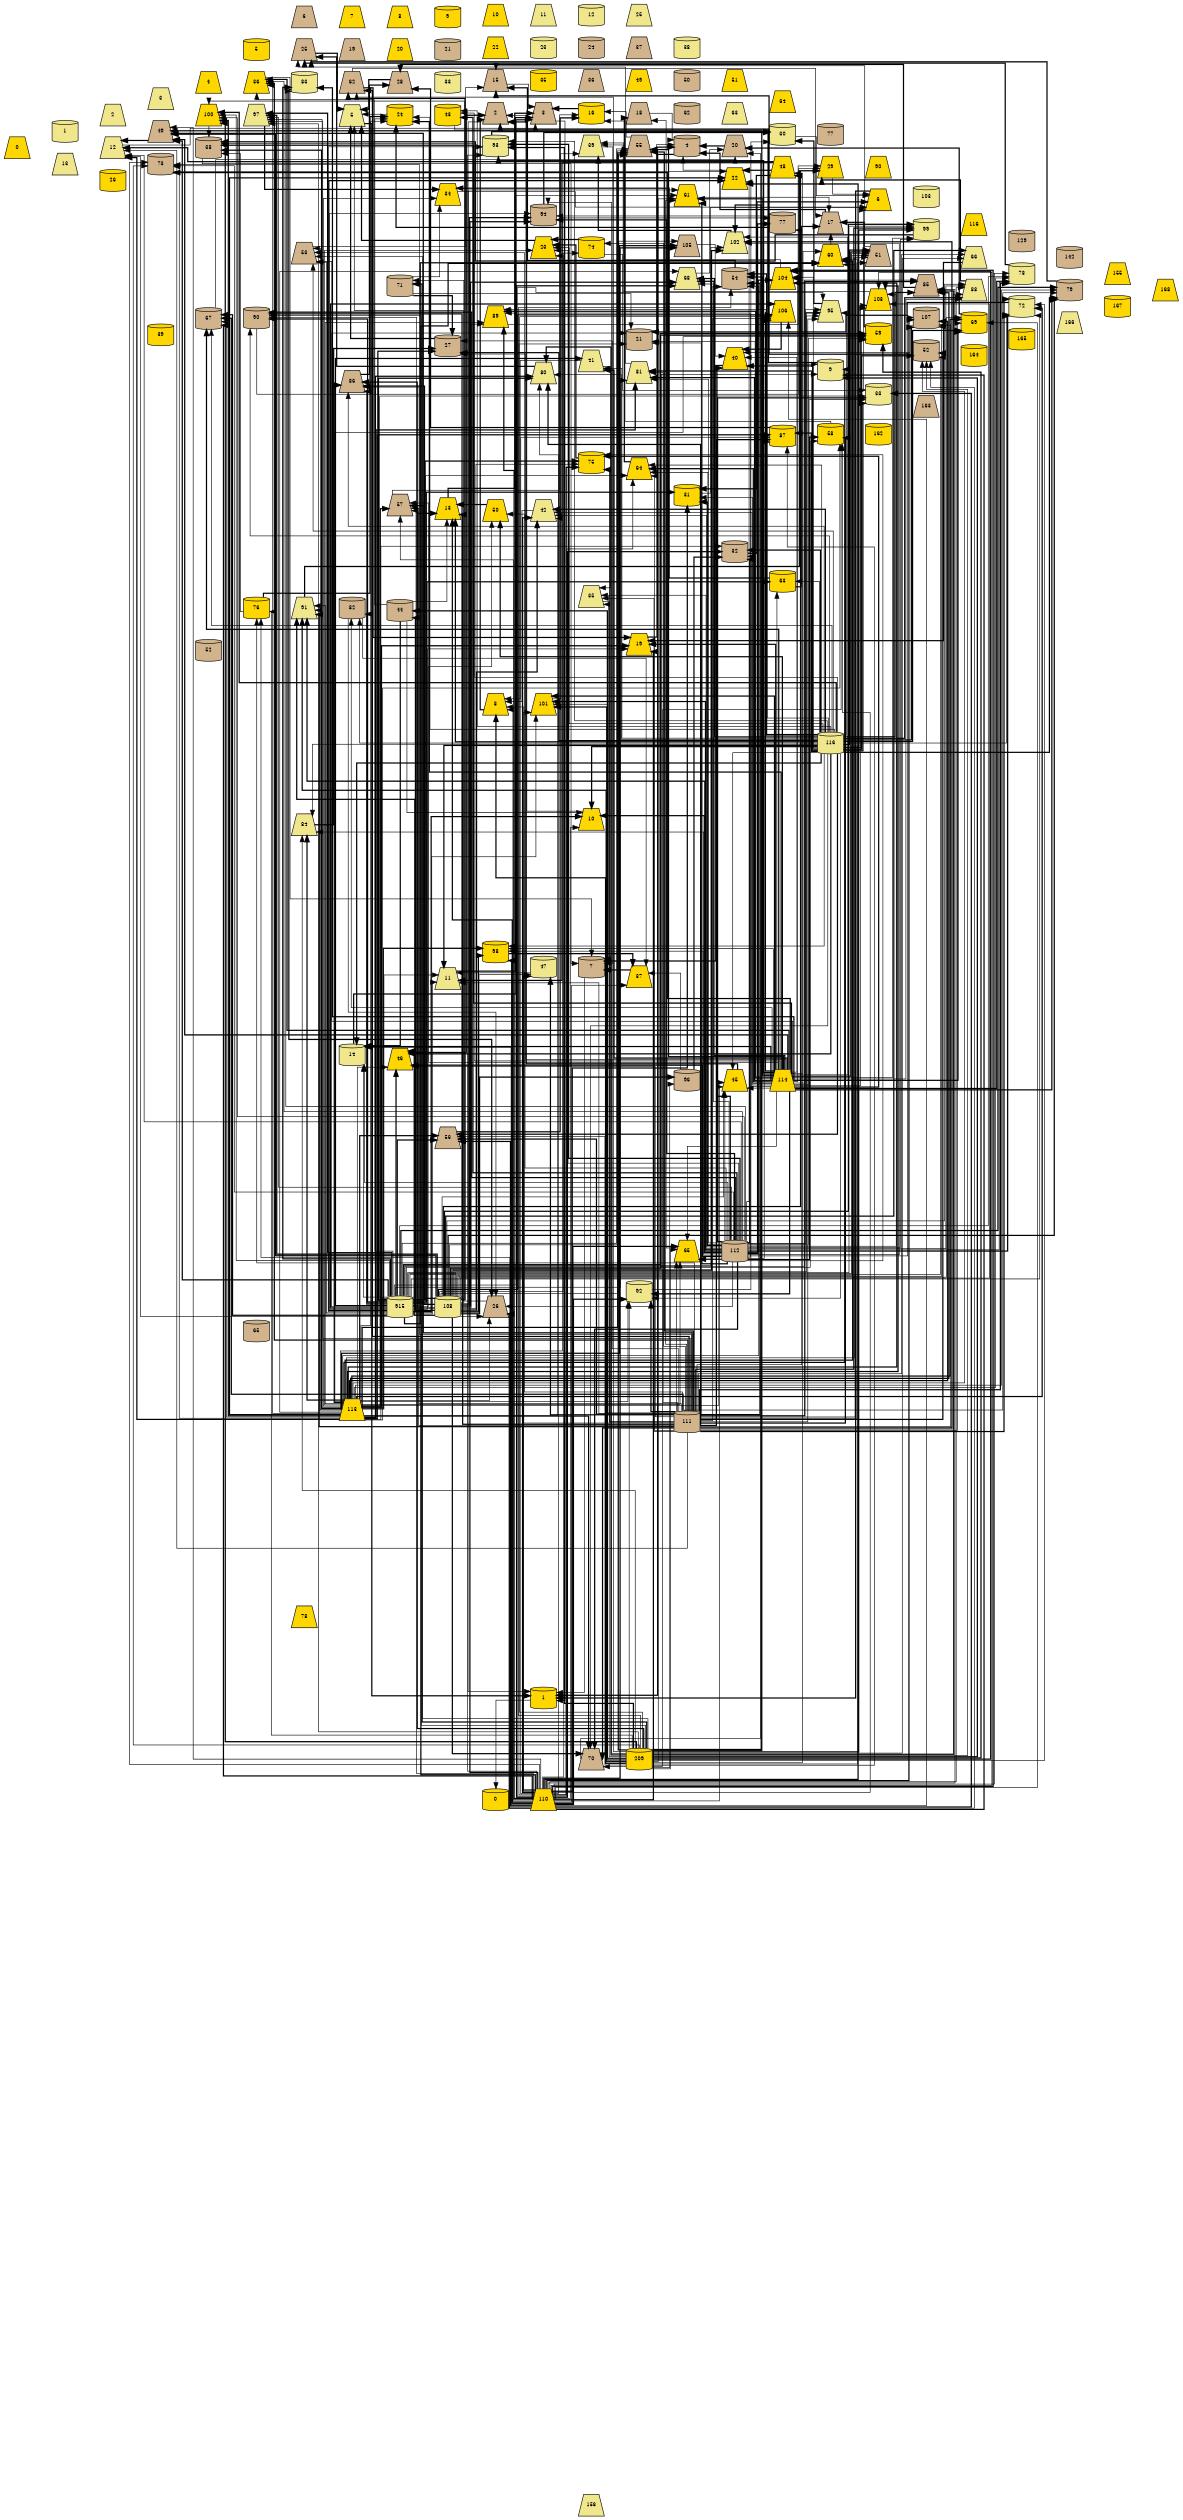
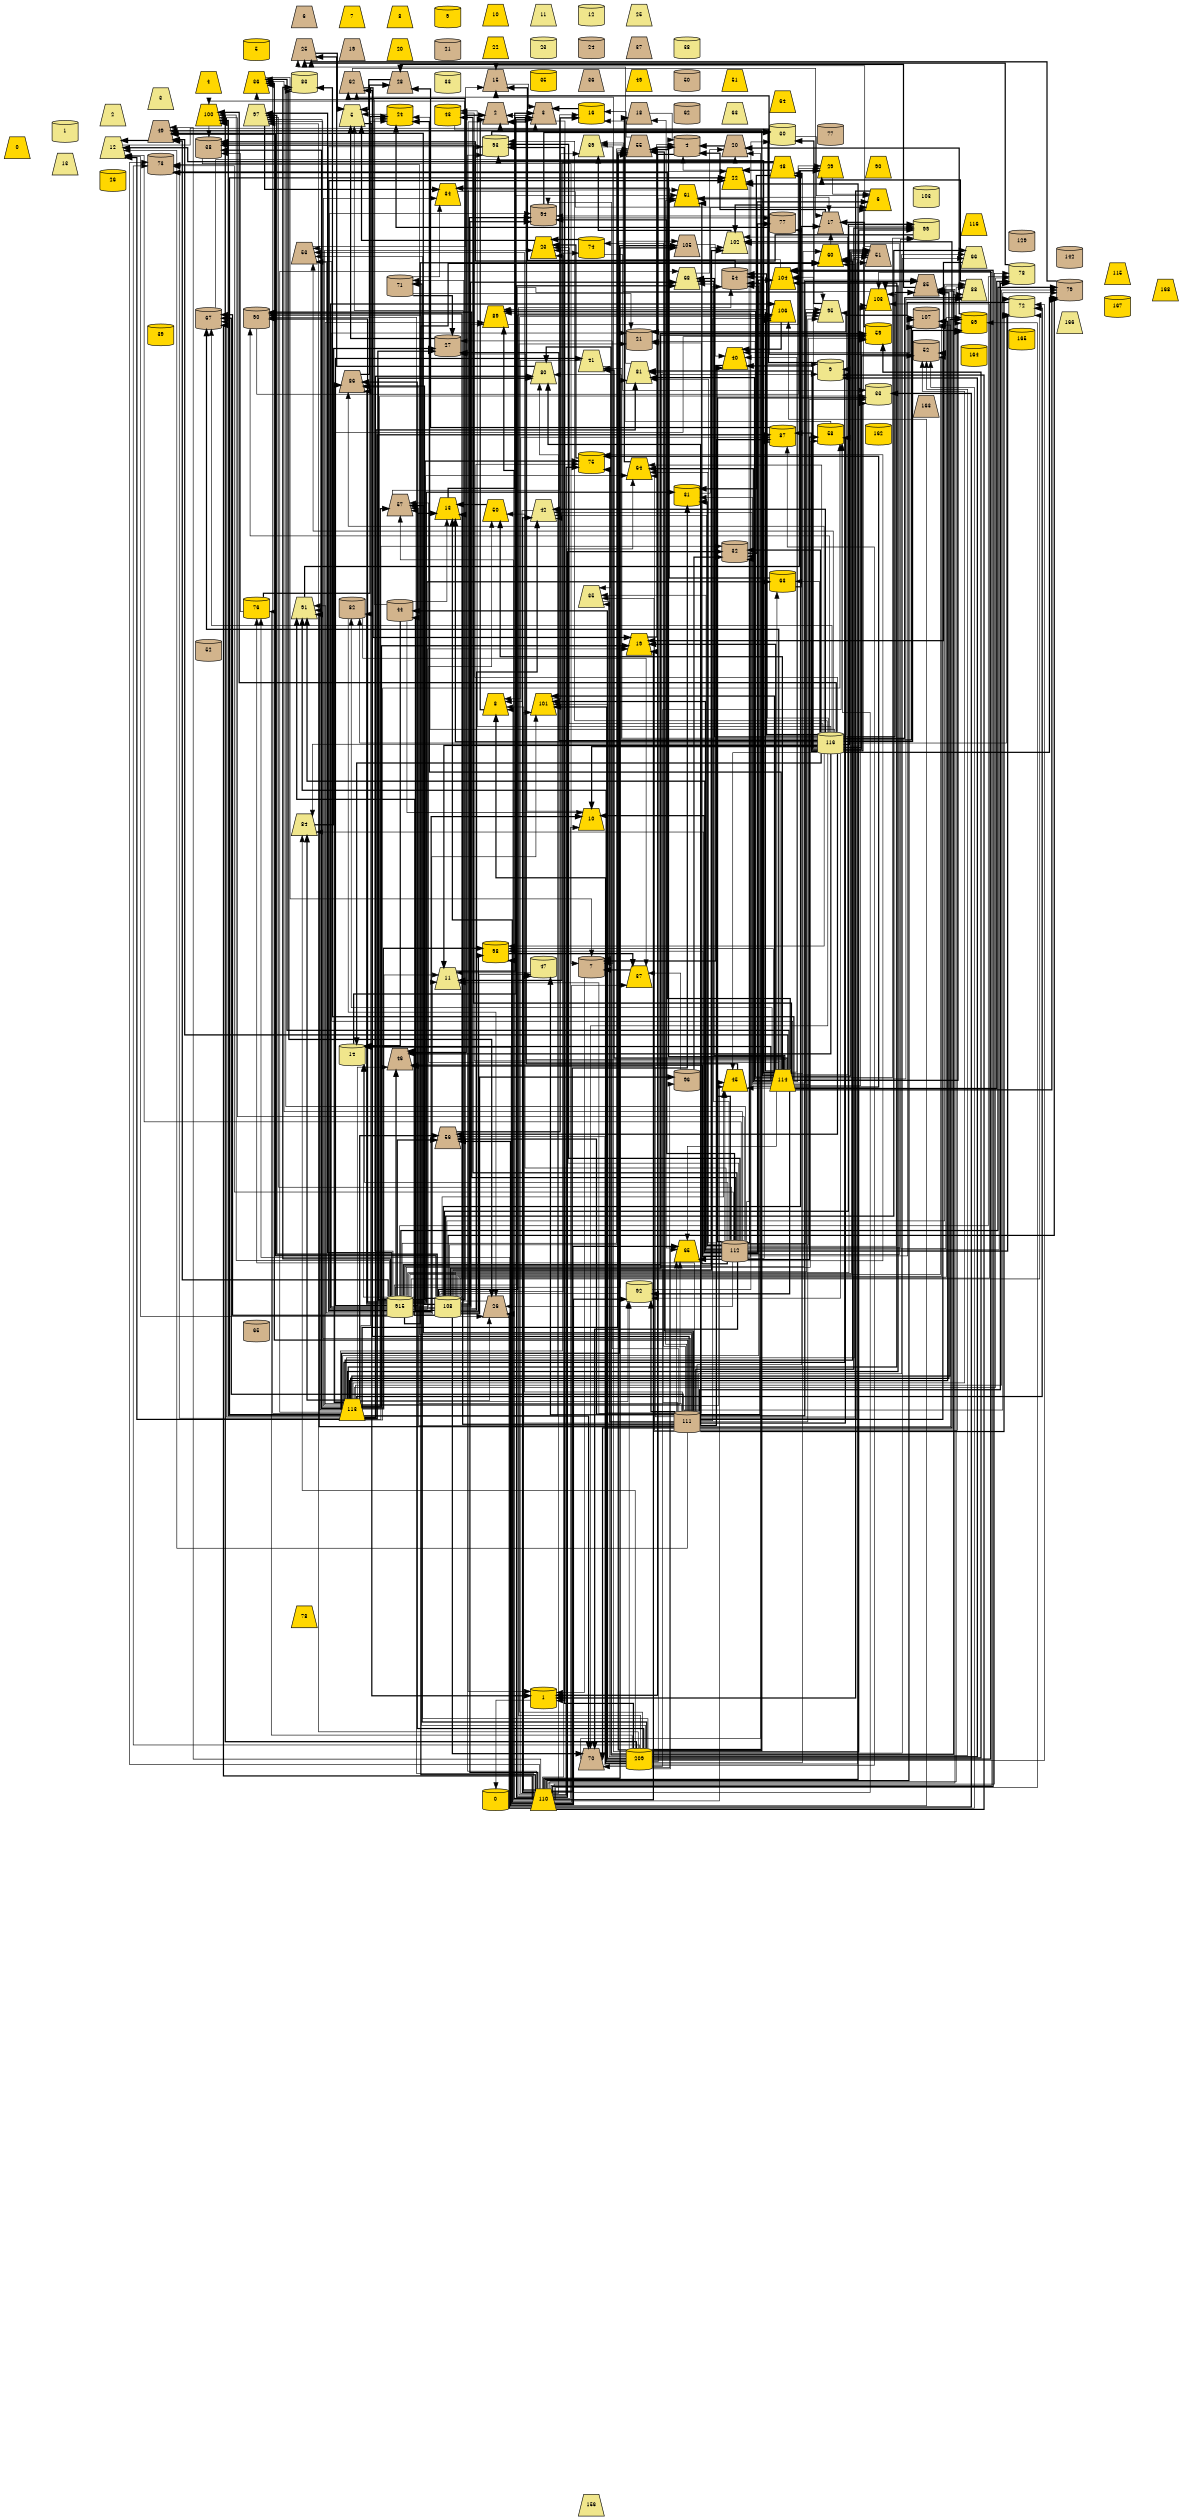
node "155": label "155" -> "115"
node "46": fillcolor gold -> tan
